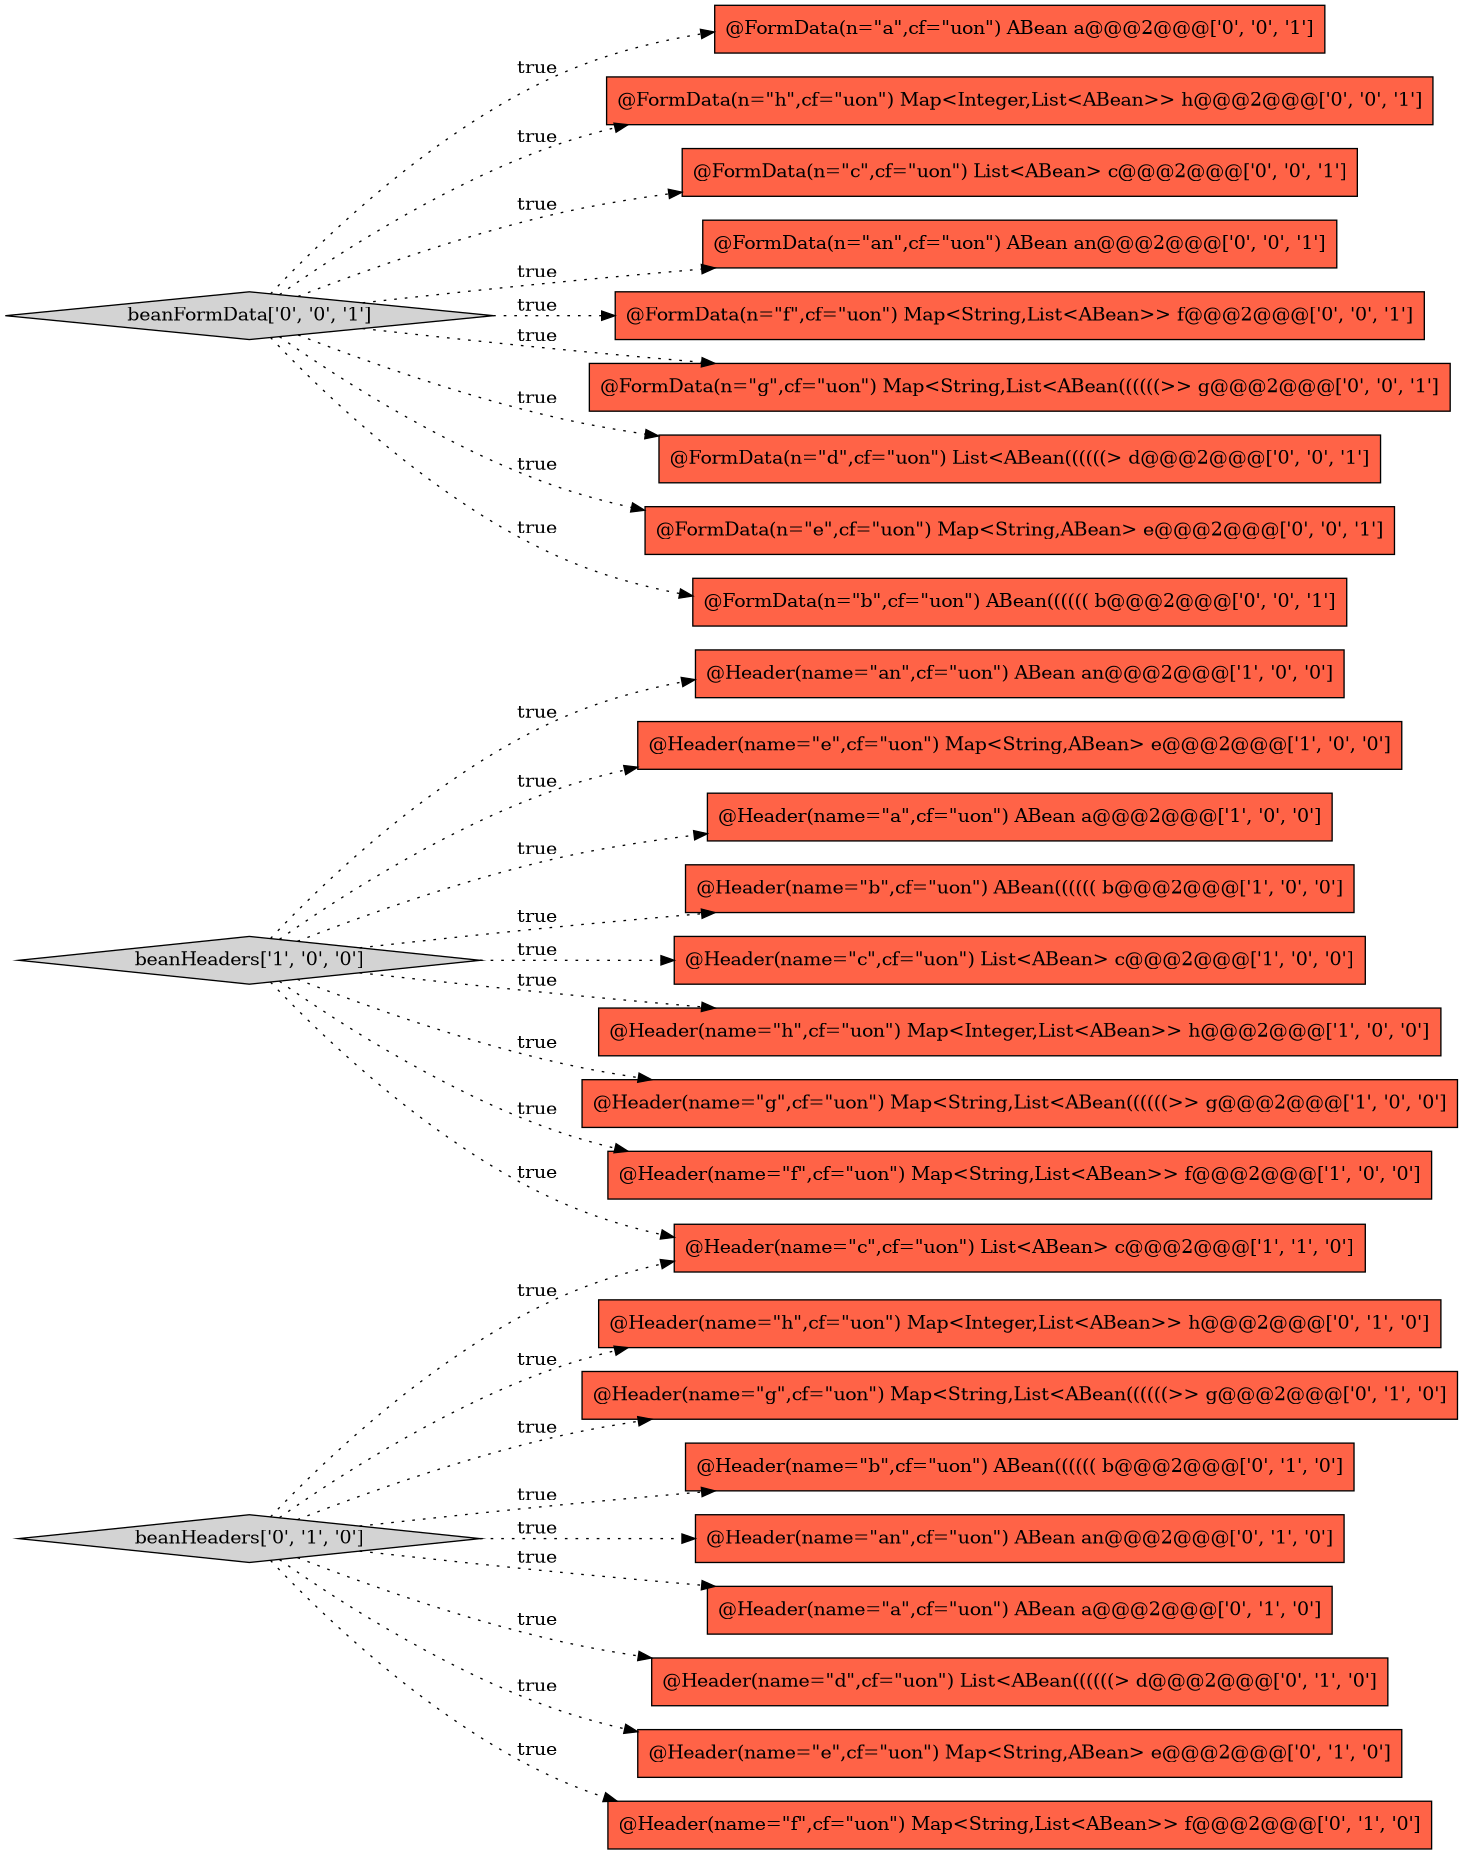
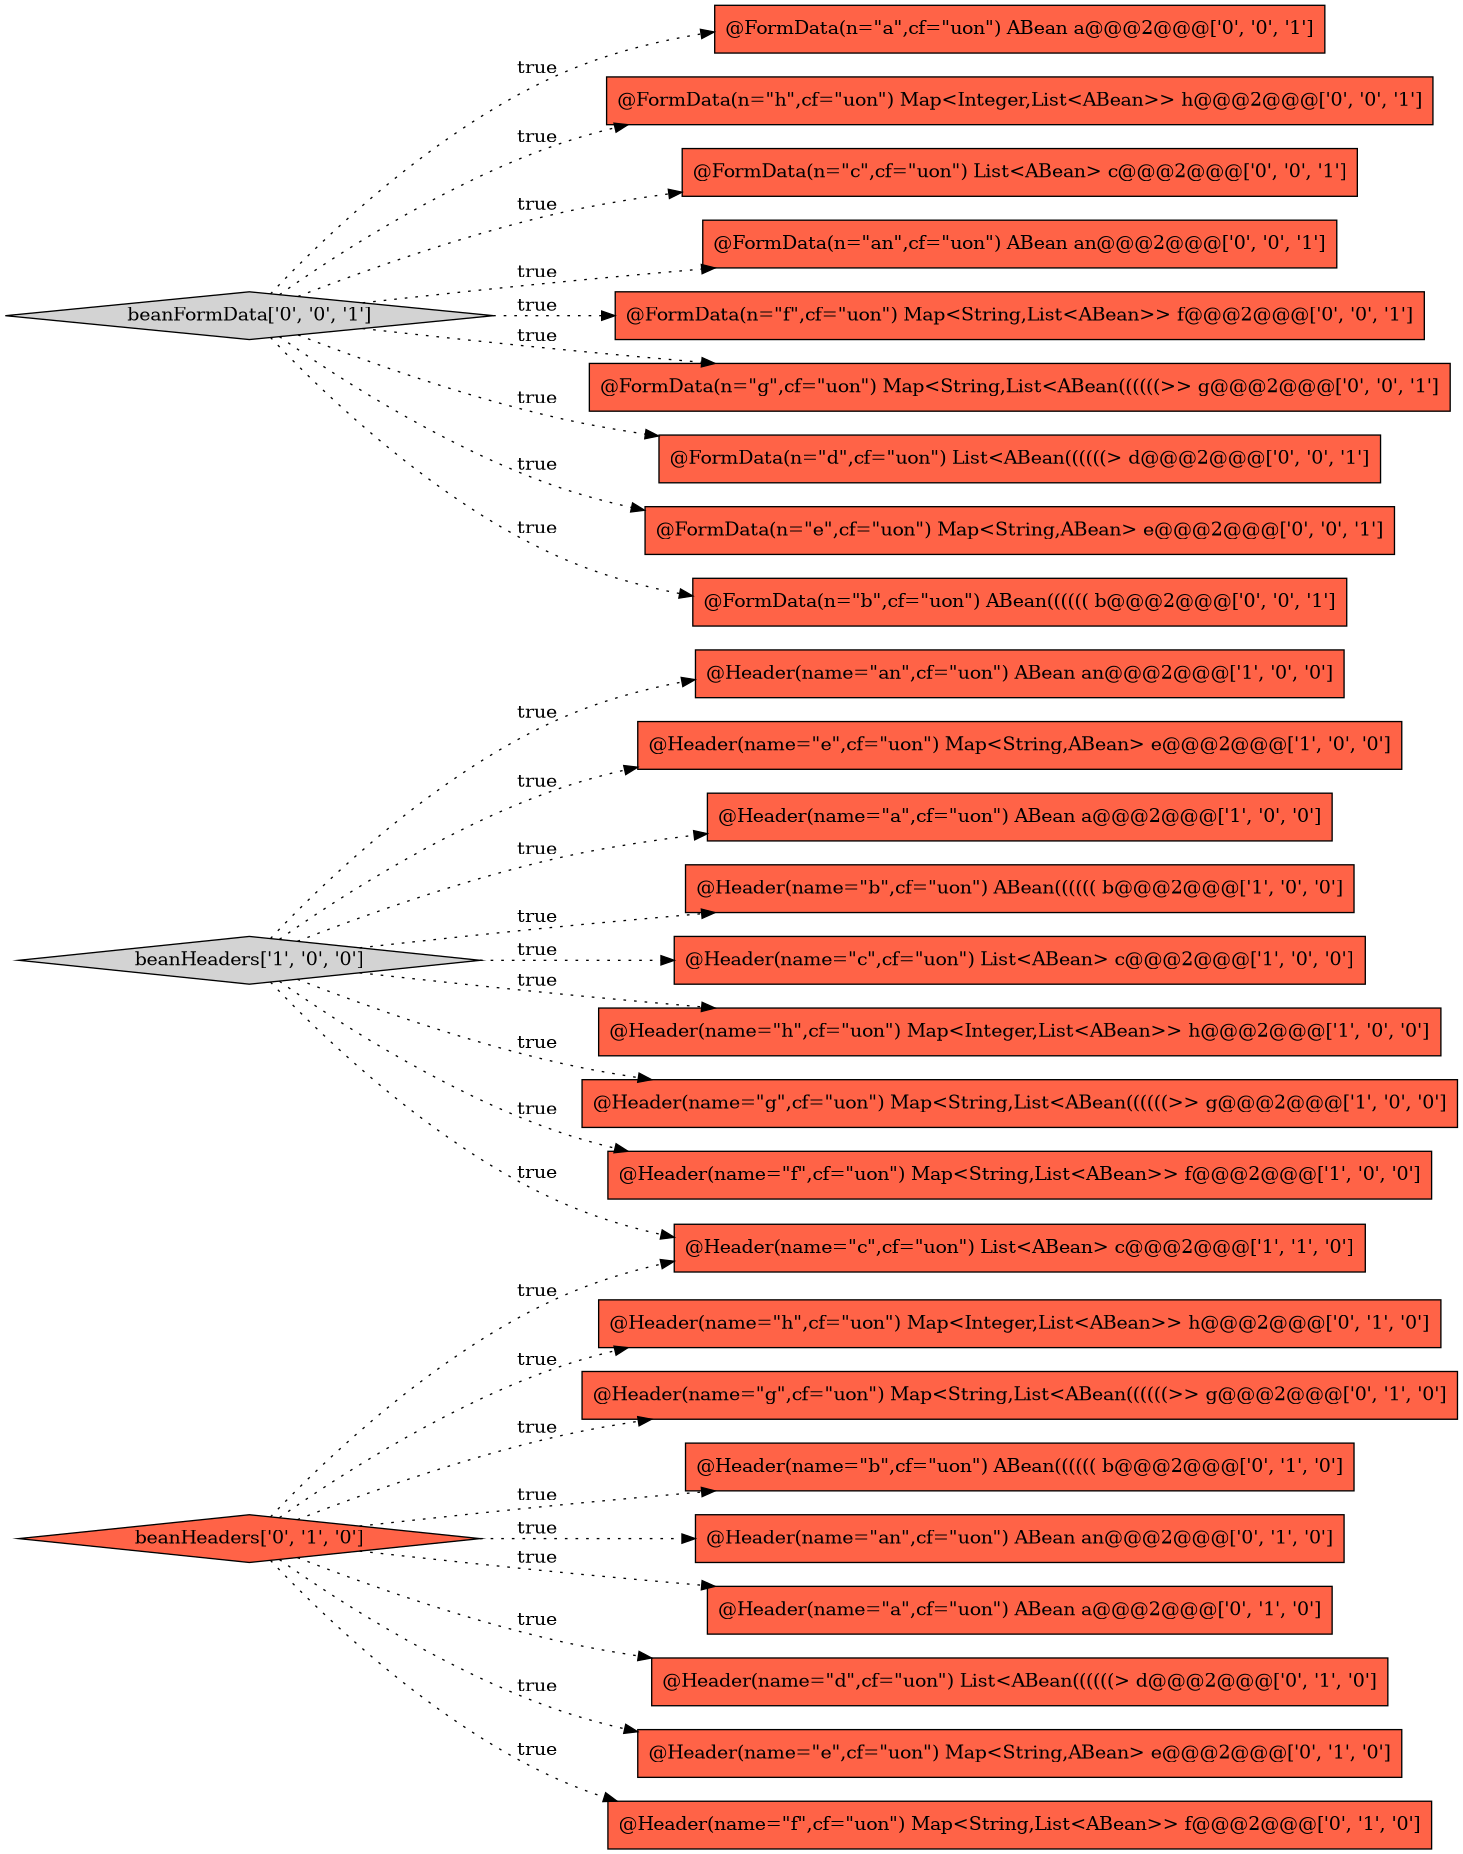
node "beanHeaders['0', '1', '0']": fillcolor lightgray -> tomato
